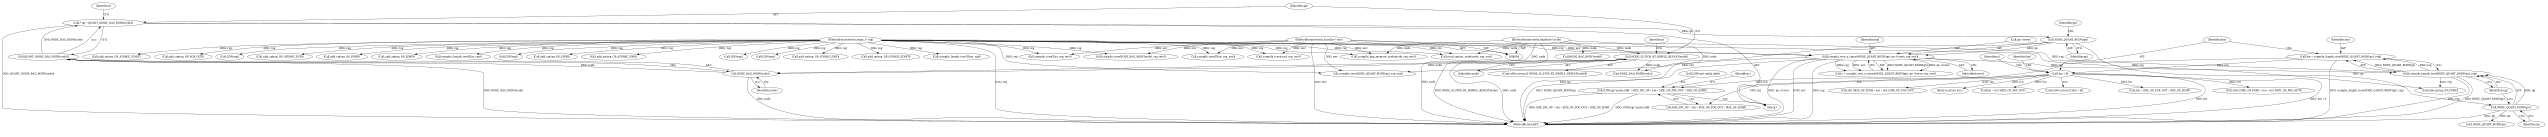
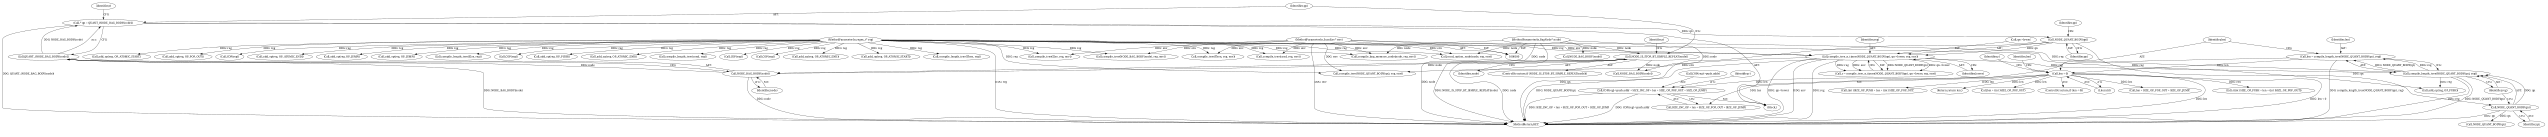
node "(Call,compile_length_tree(cond, reg))": added
node "(Literal,0)": added
